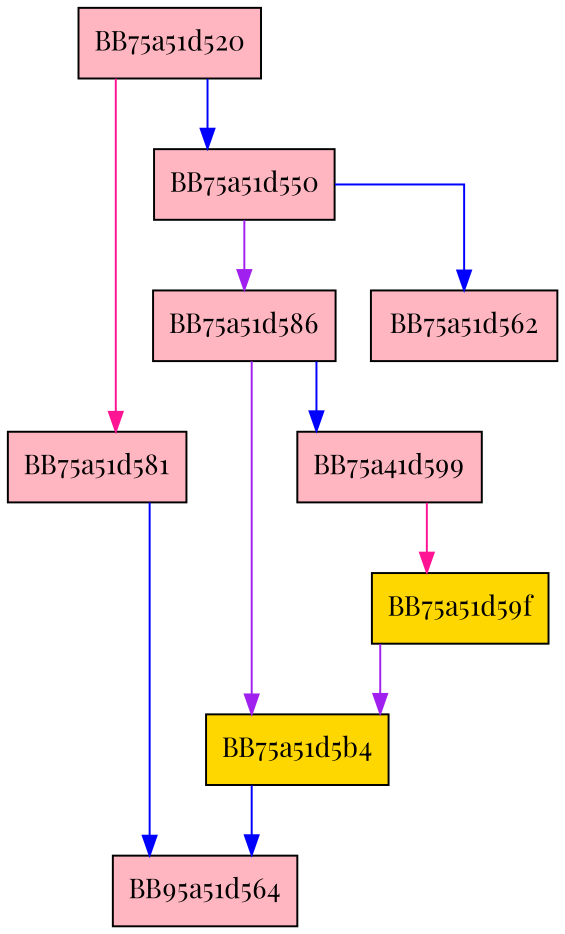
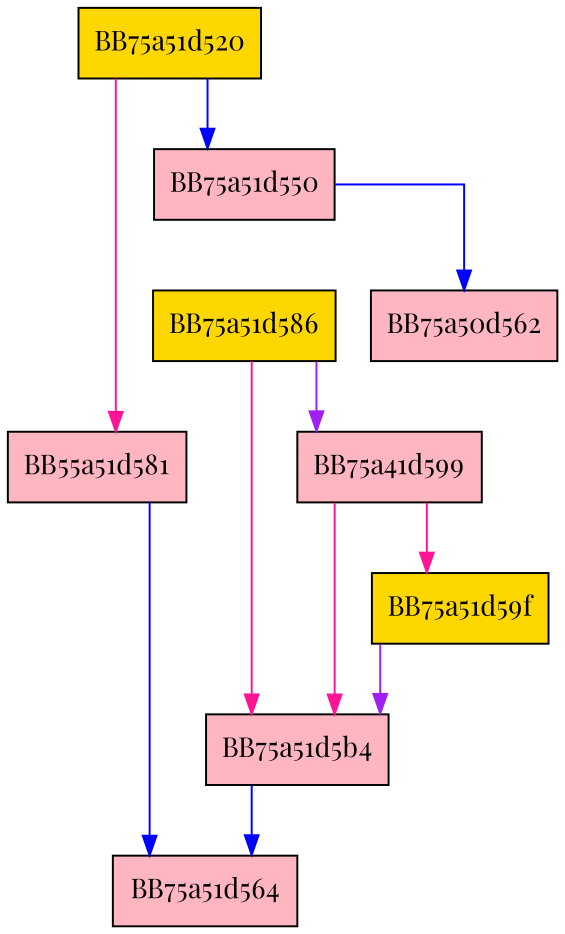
node "BB75a51d520": fillcolor lightpink -> gold
edge "BB75a51d550" -> "BB75a51d586": removed
node "BB75a51d586": fillcolor lightpink -> gold
node "BB75a51d562": label "BB75a51d562" -> "BB75a50d562"
edge "BB75a51d586" -> "BB75a41d599": color blue -> purple
node "BB75a51d581": label "BB75a51d581" -> "BB55a51d581"
edge "BB75a51d586" -> "BB75a51d5b4": color purple -> deeppink
edge "BB75a41d599" -> "BB75a51d5b4": added
node "BB75a51d5b4": fillcolor gold -> lightpink
node "BB95a51d564": label "BB95a51d564" -> "BB75a51d564"
